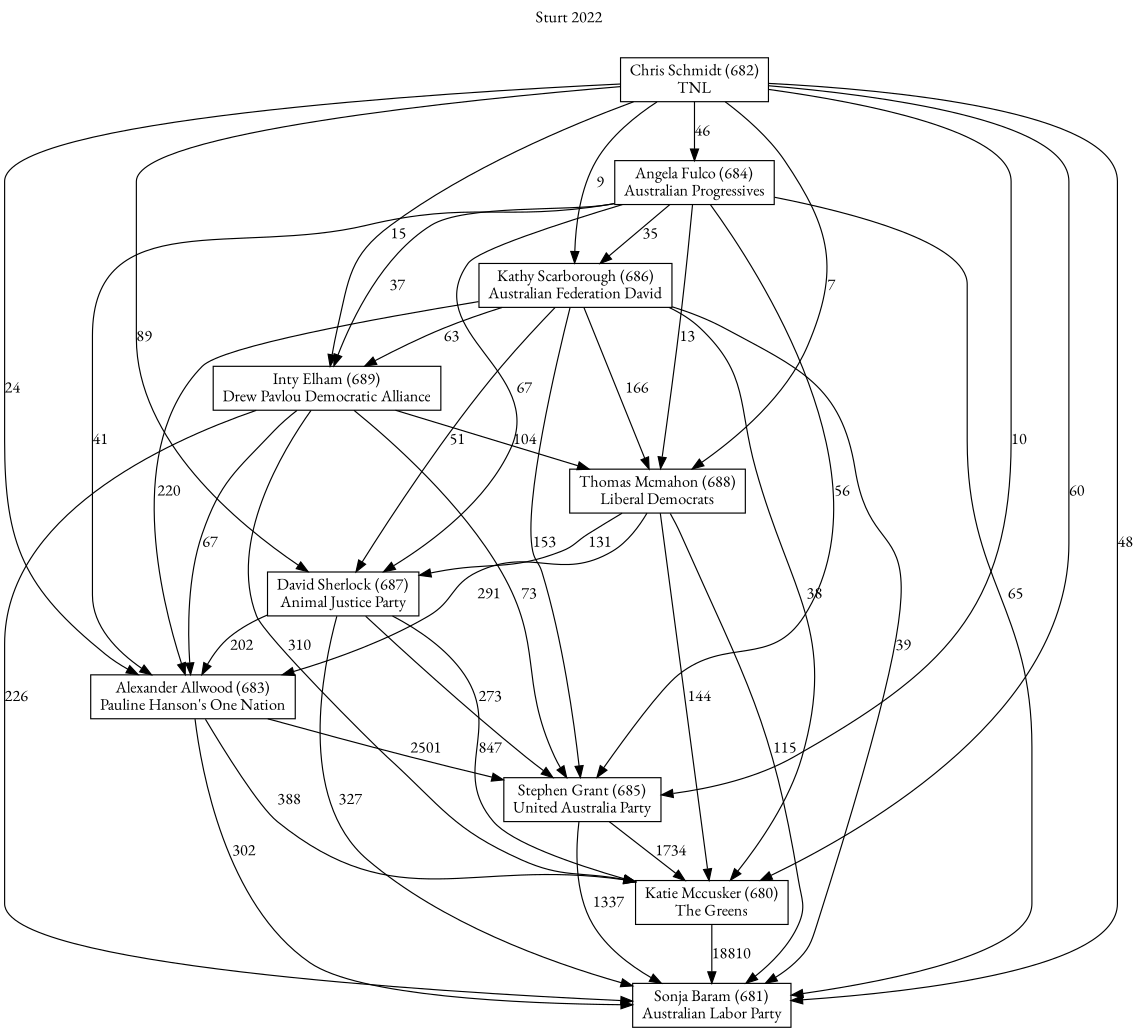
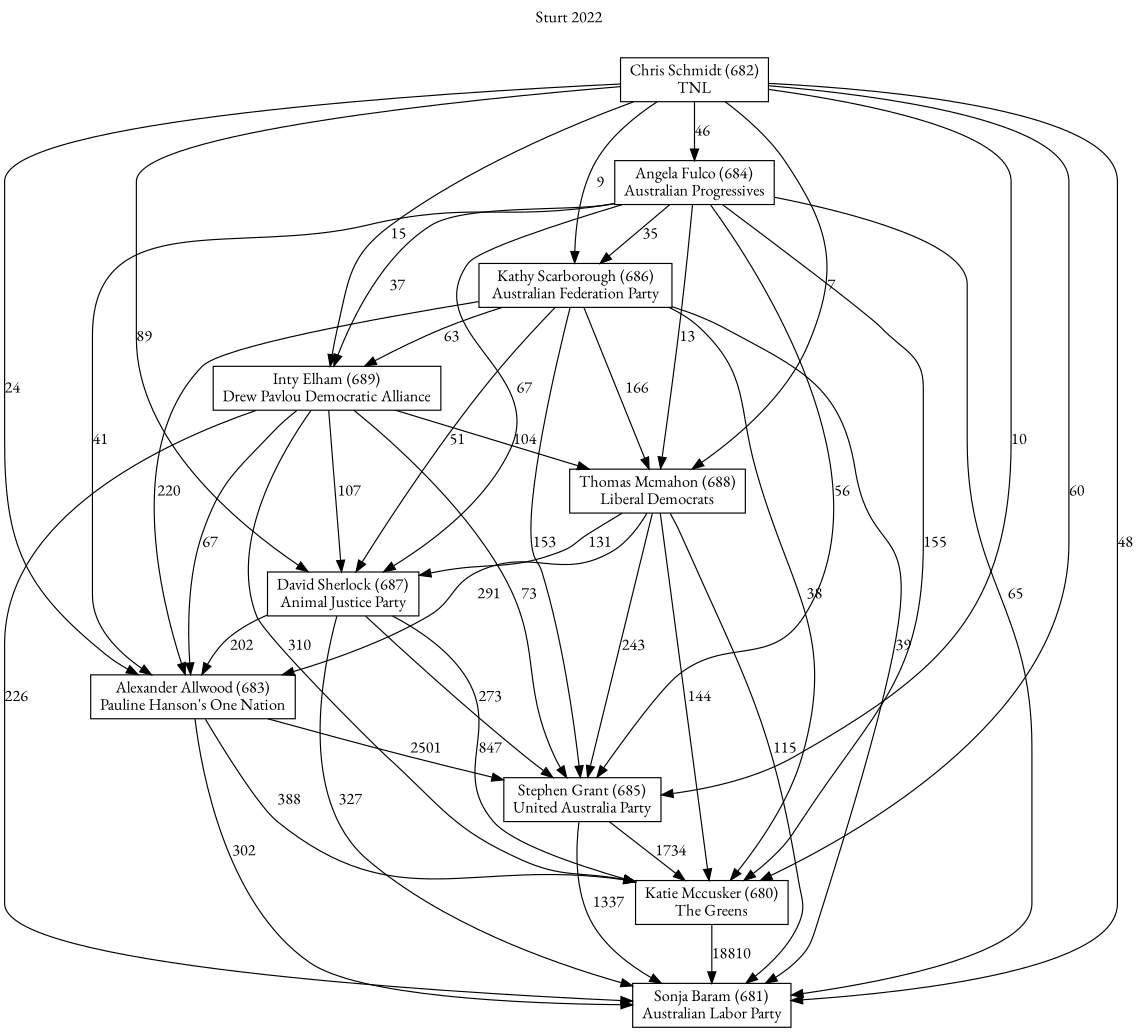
node "Kathy Scarborough (686) Australian Federation David": label "Kathy Scarborough (686) Australian Federation David" -> "Kathy Scarborough (686) Australian Federation Party"
edge "Inty Elham (689) Drew Pavlou Democratic Alliance" -> "David Sherlock (687) Animal Justice Party": added, label "107"
edge "Angela Fulco (684) Australian Progressives" -> "Katie Mccusker (680) The Greens": added, label "155"
edge "Thomas Mcmahon (688) Liberal Democrats" -> "Stephen Grant (685) United Australia Party": added, label "243"
